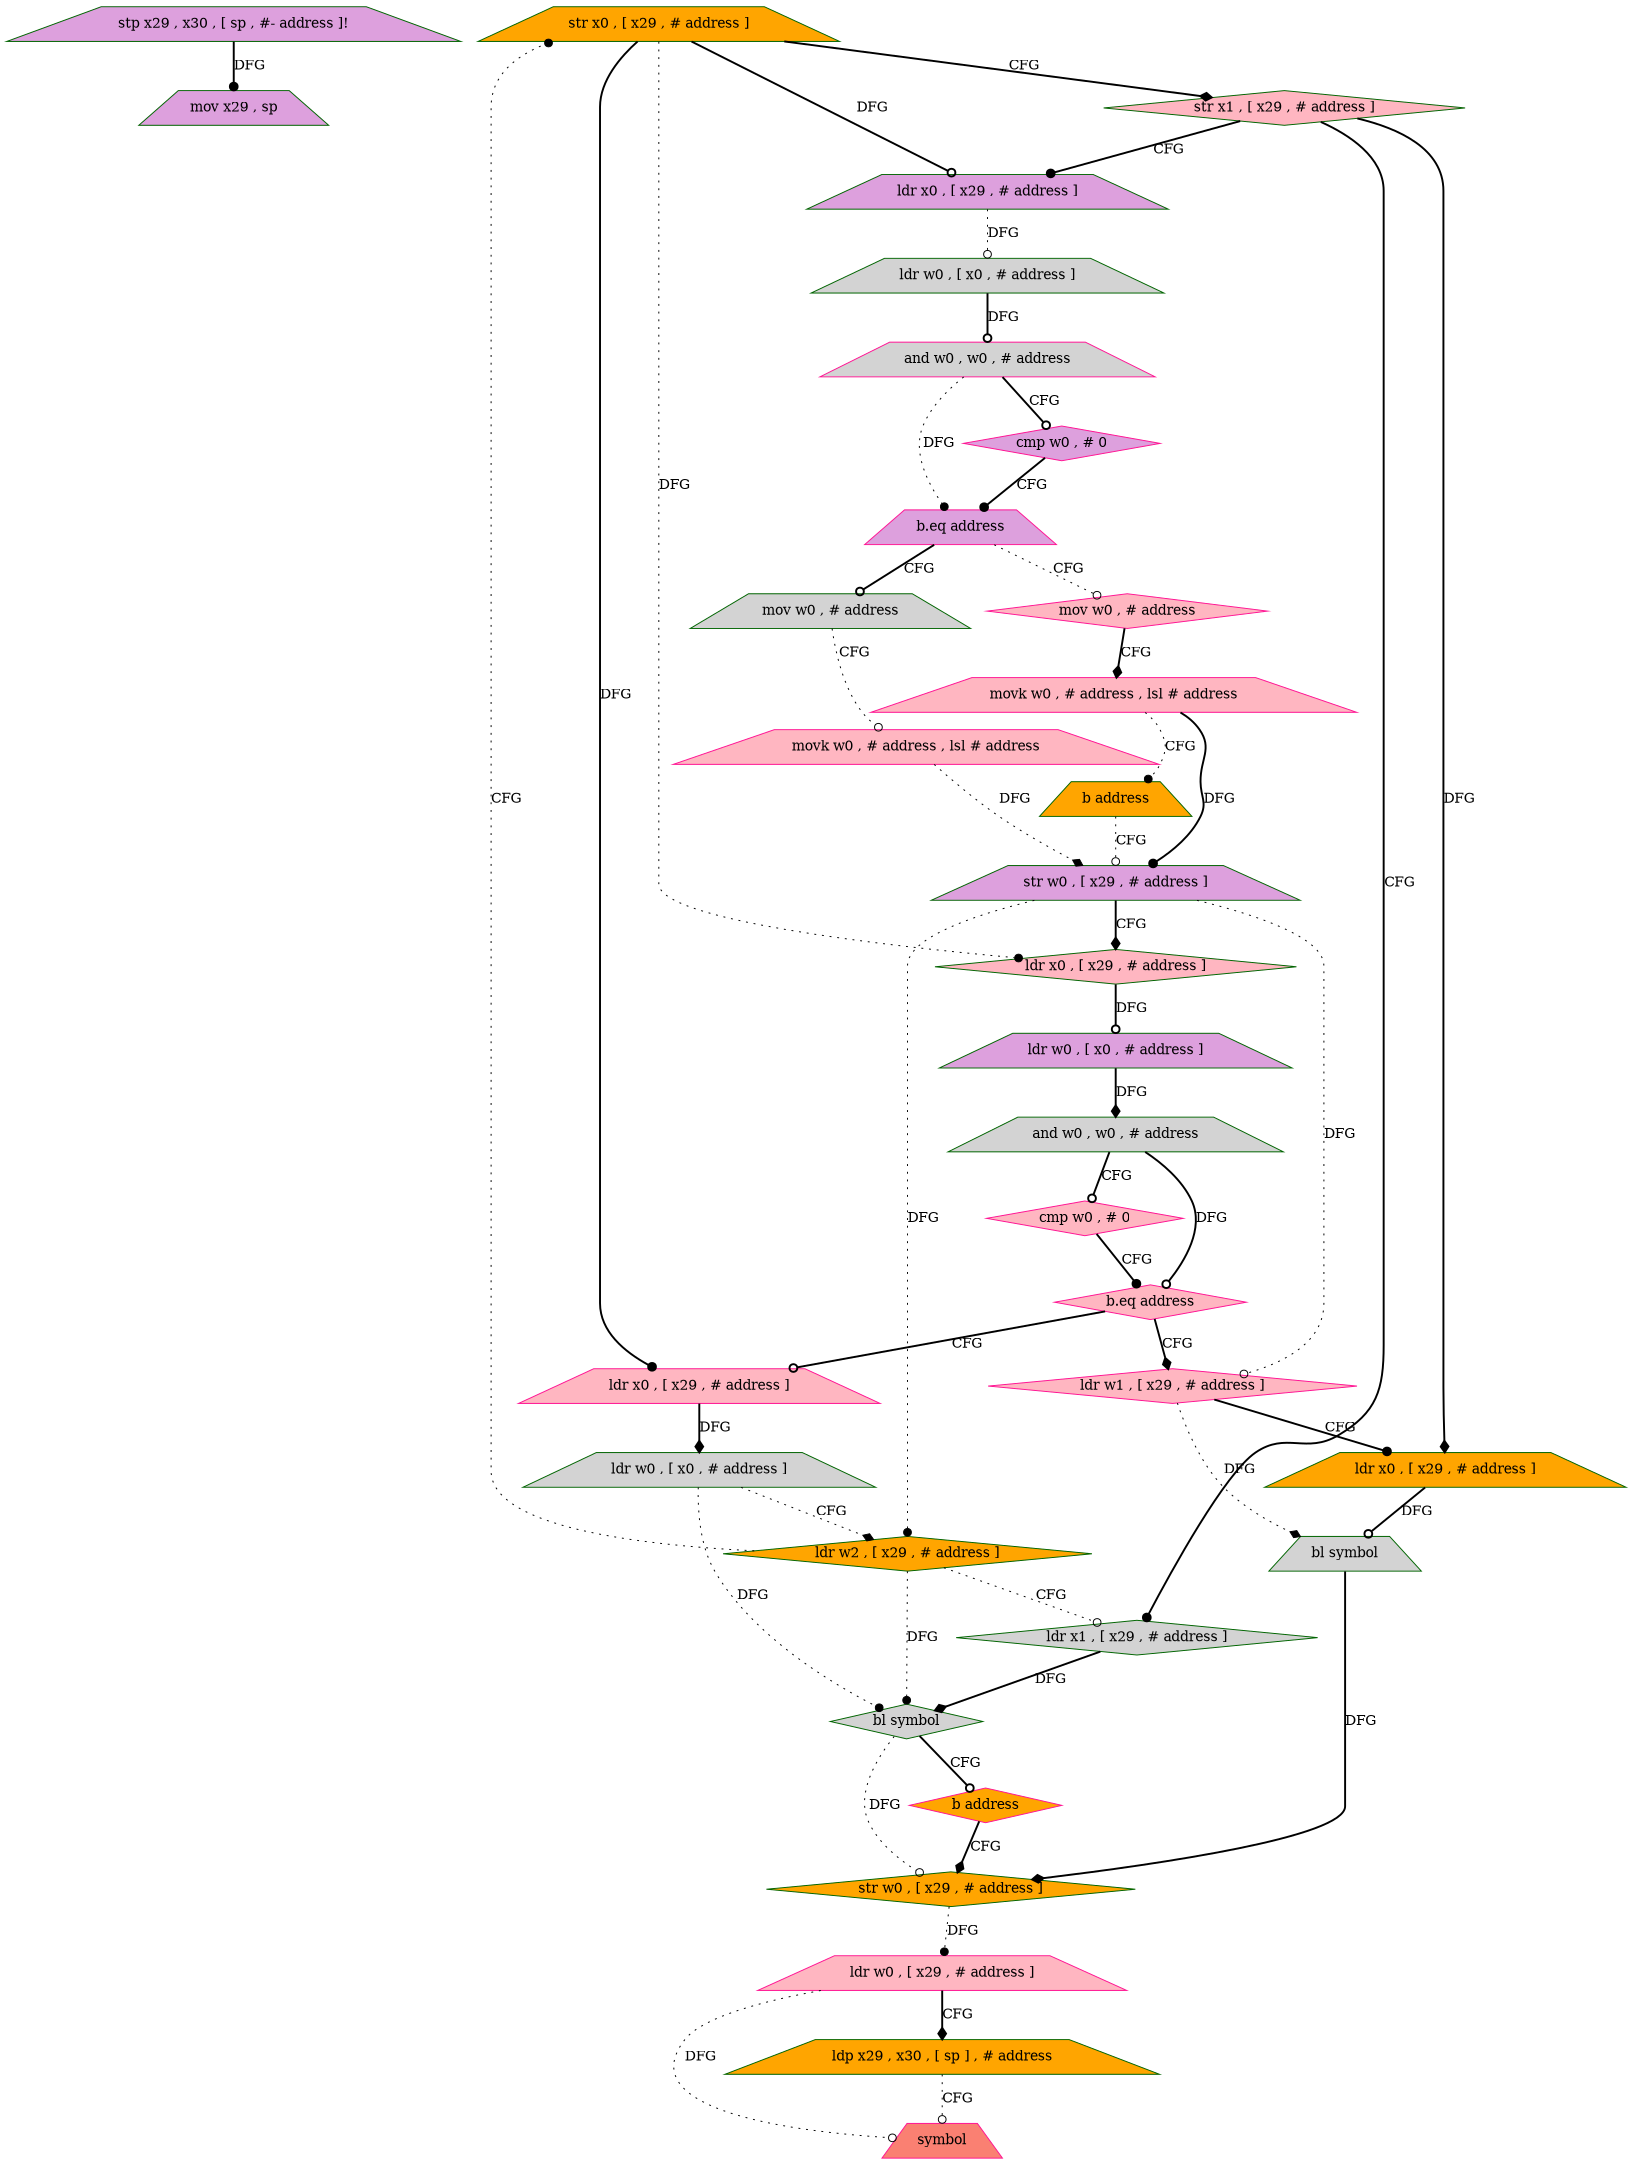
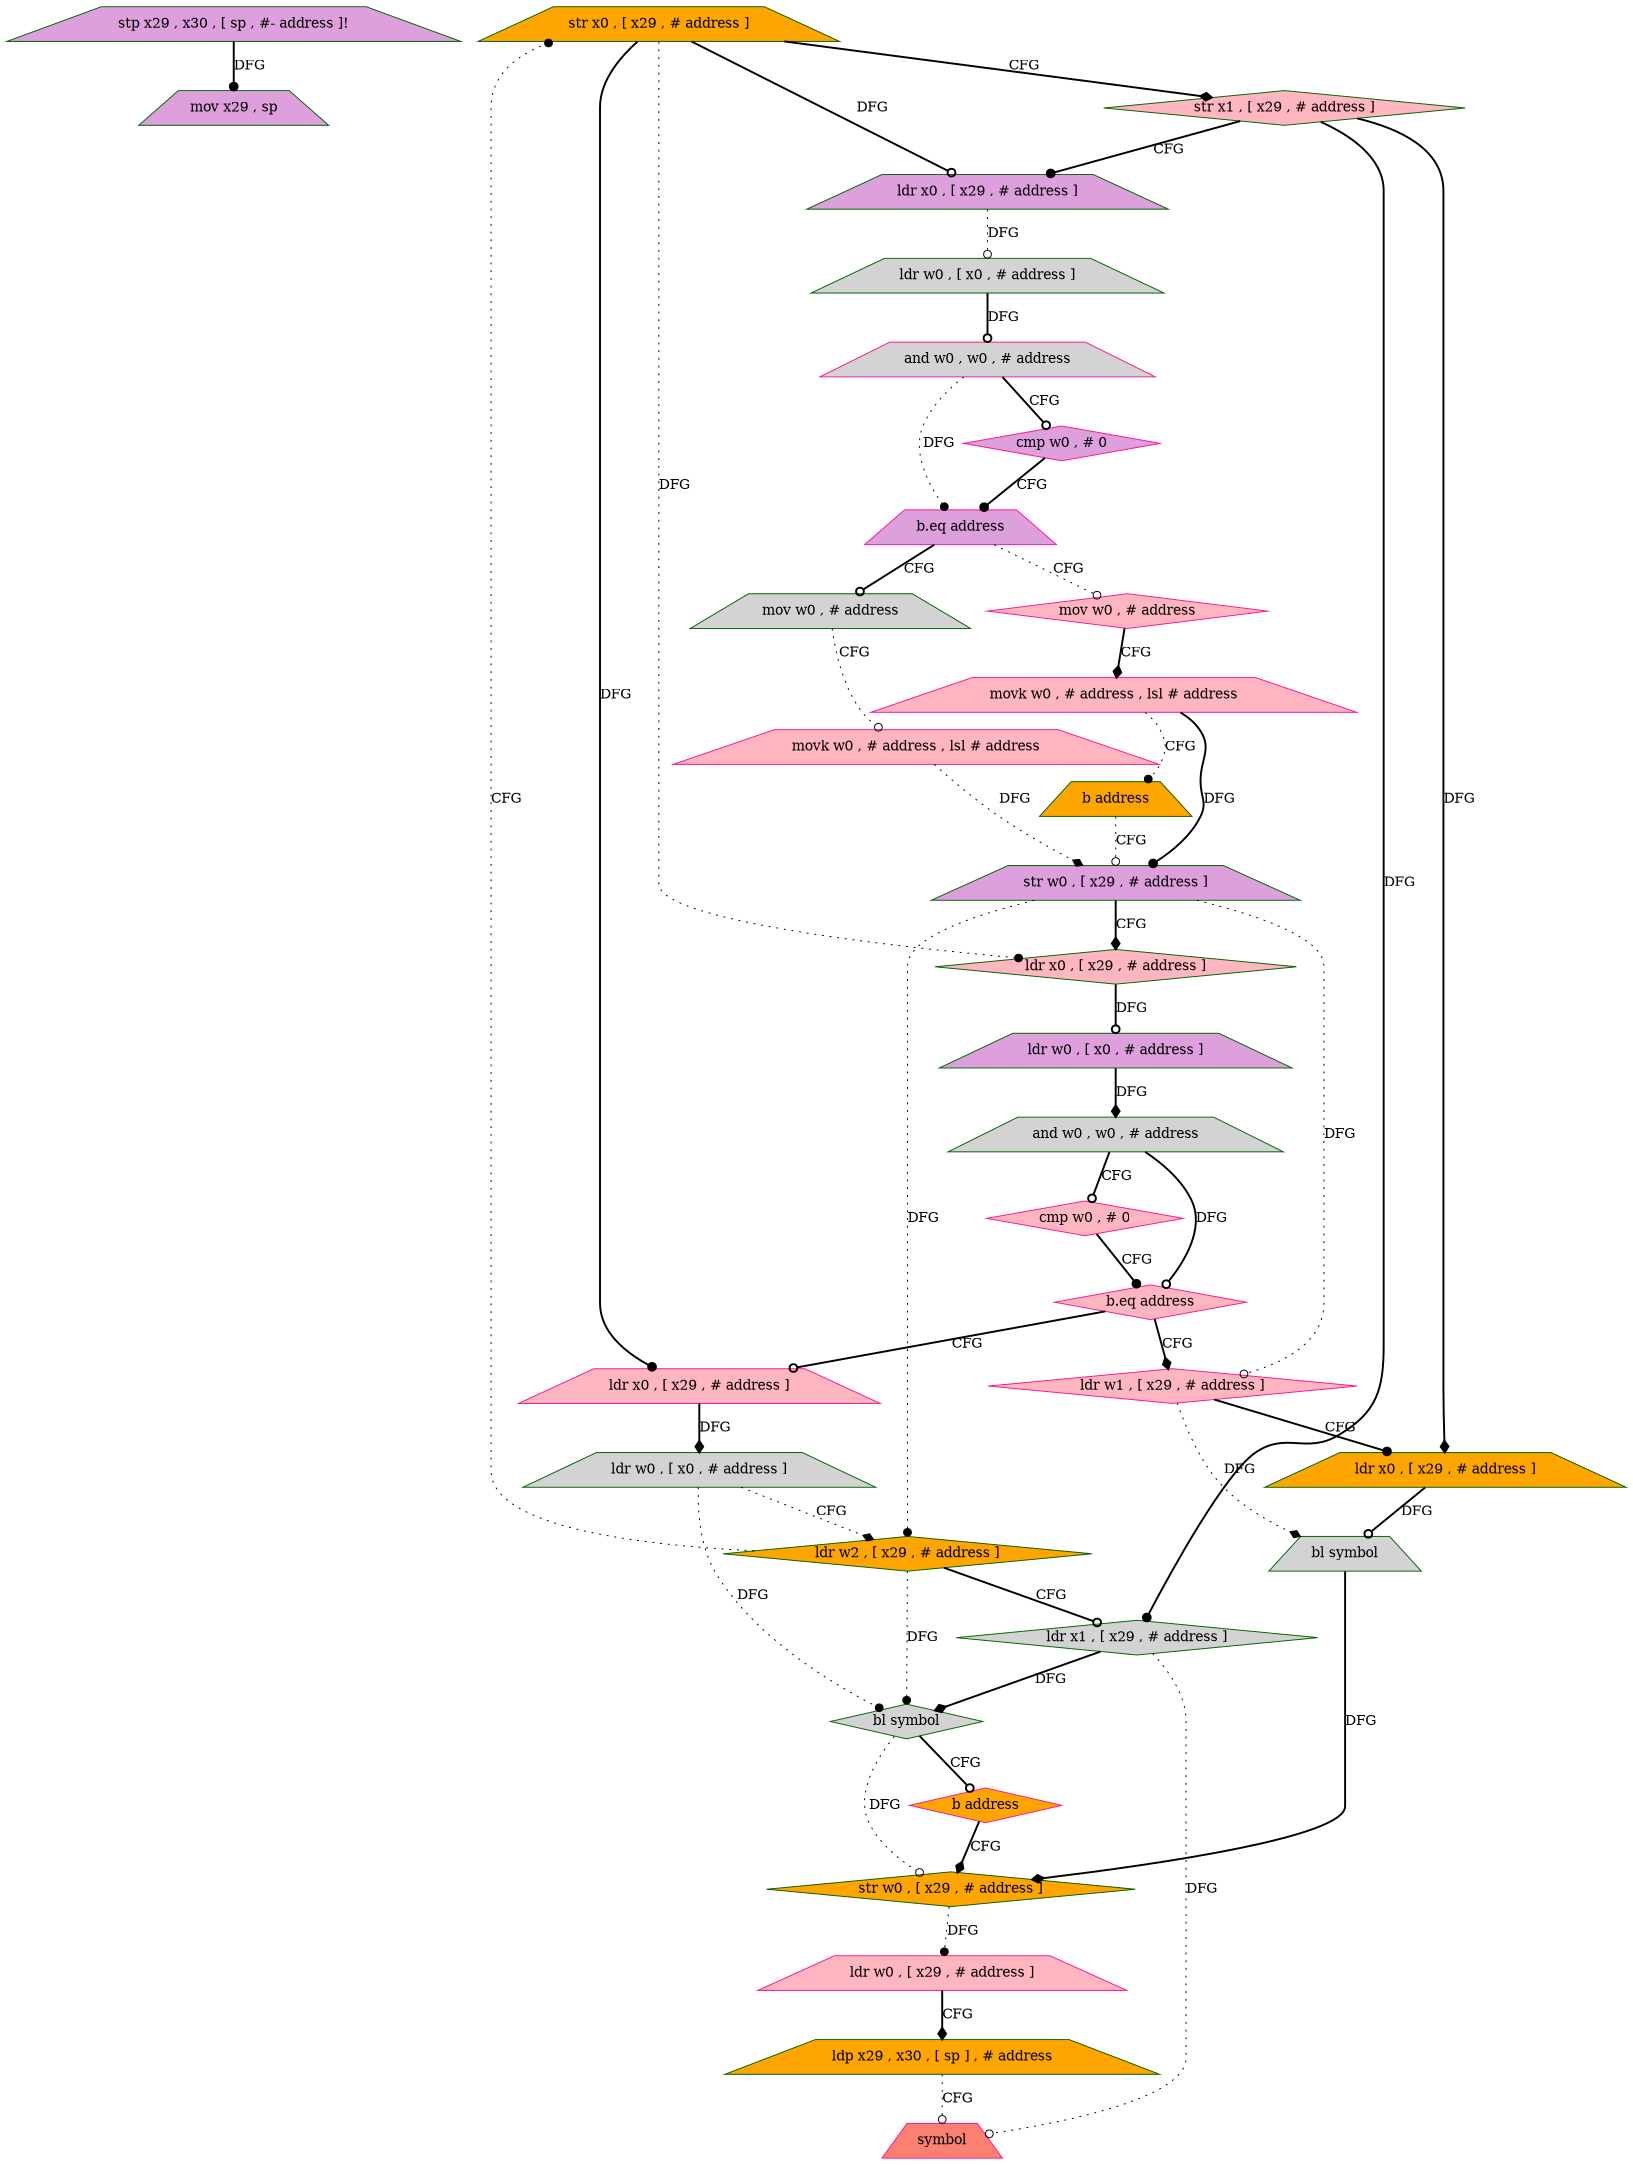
edge "str x1 , [ x29 , # address ]" -> "ldr x1 , [ x29 , # address ]": label "CFG" -> "DFG"
edge "ldr w2 , [ x29 , # address ]" -> "ldr x1 , [ x29 , # address ]": style dotted -> bold
edge "ldr w0 , [ x29 , # address ]" -> "symbol": now "ldr x1 , [ x29 , # address ]" -> "symbol"
